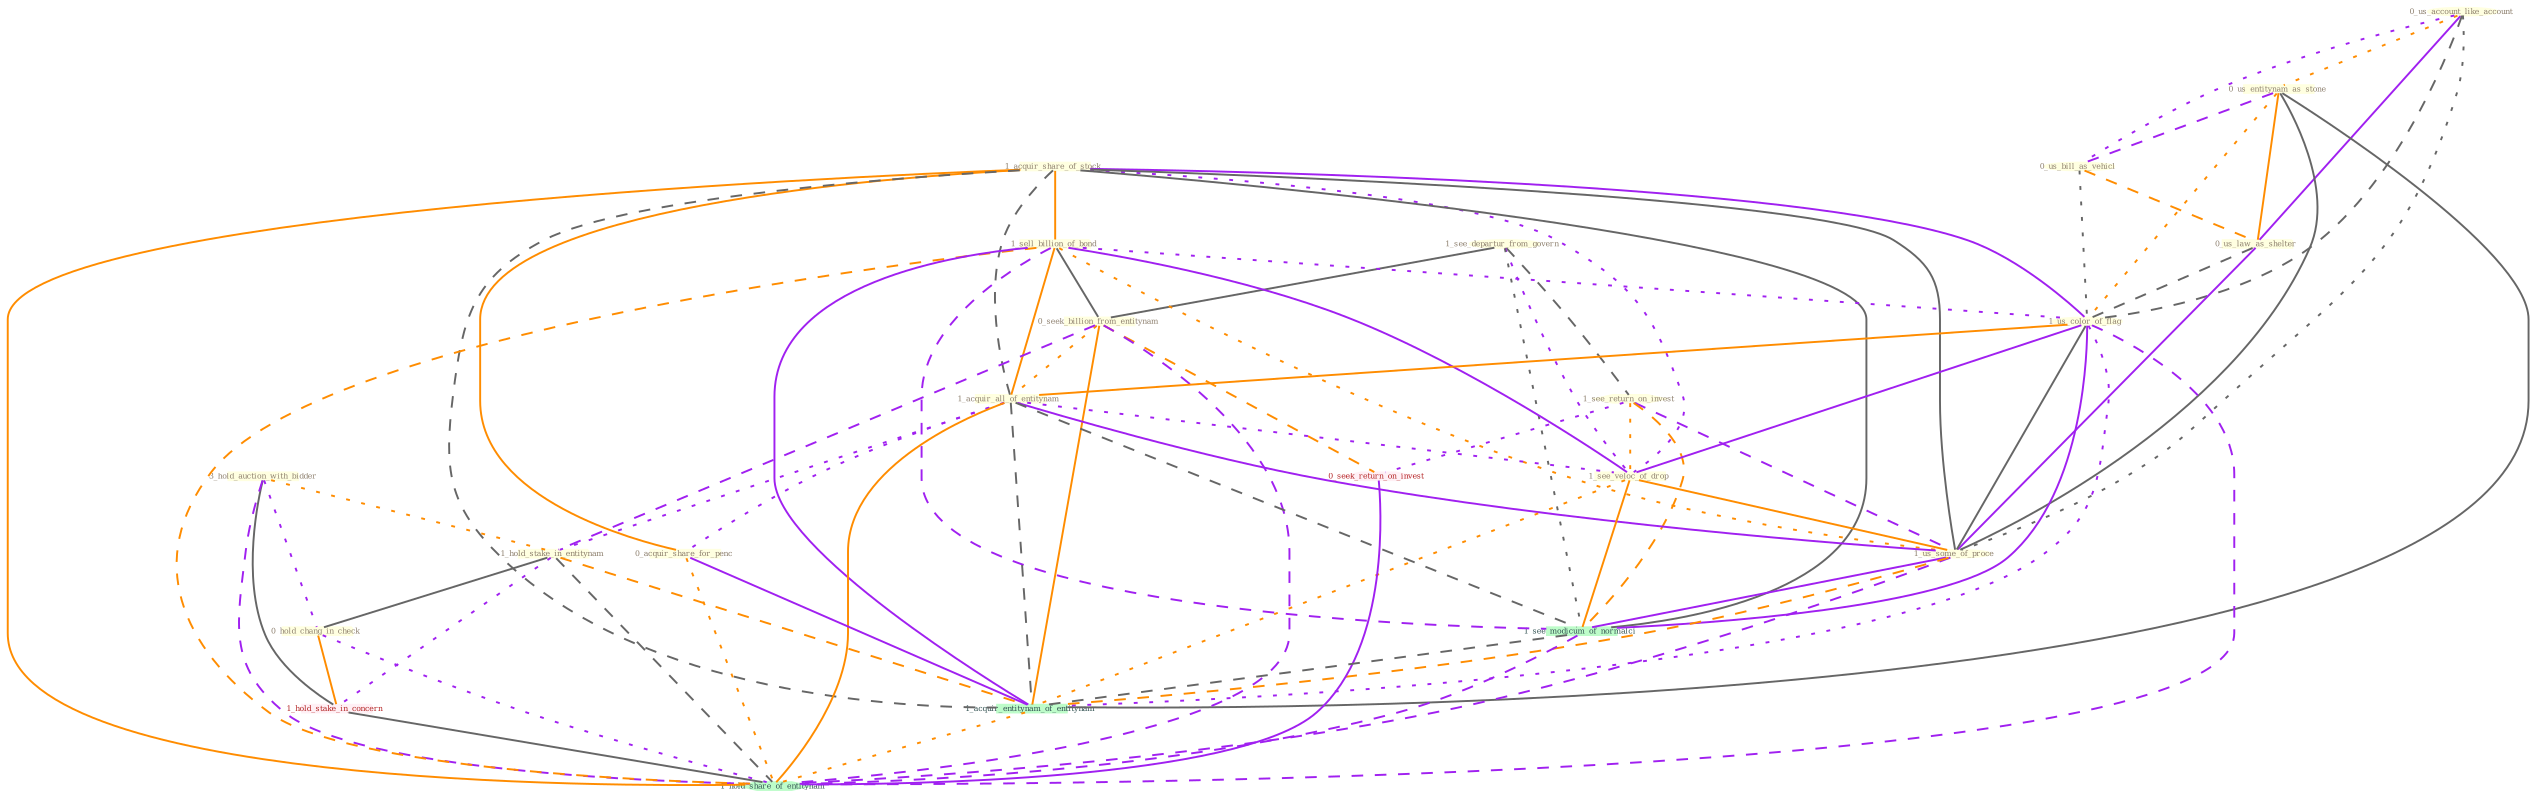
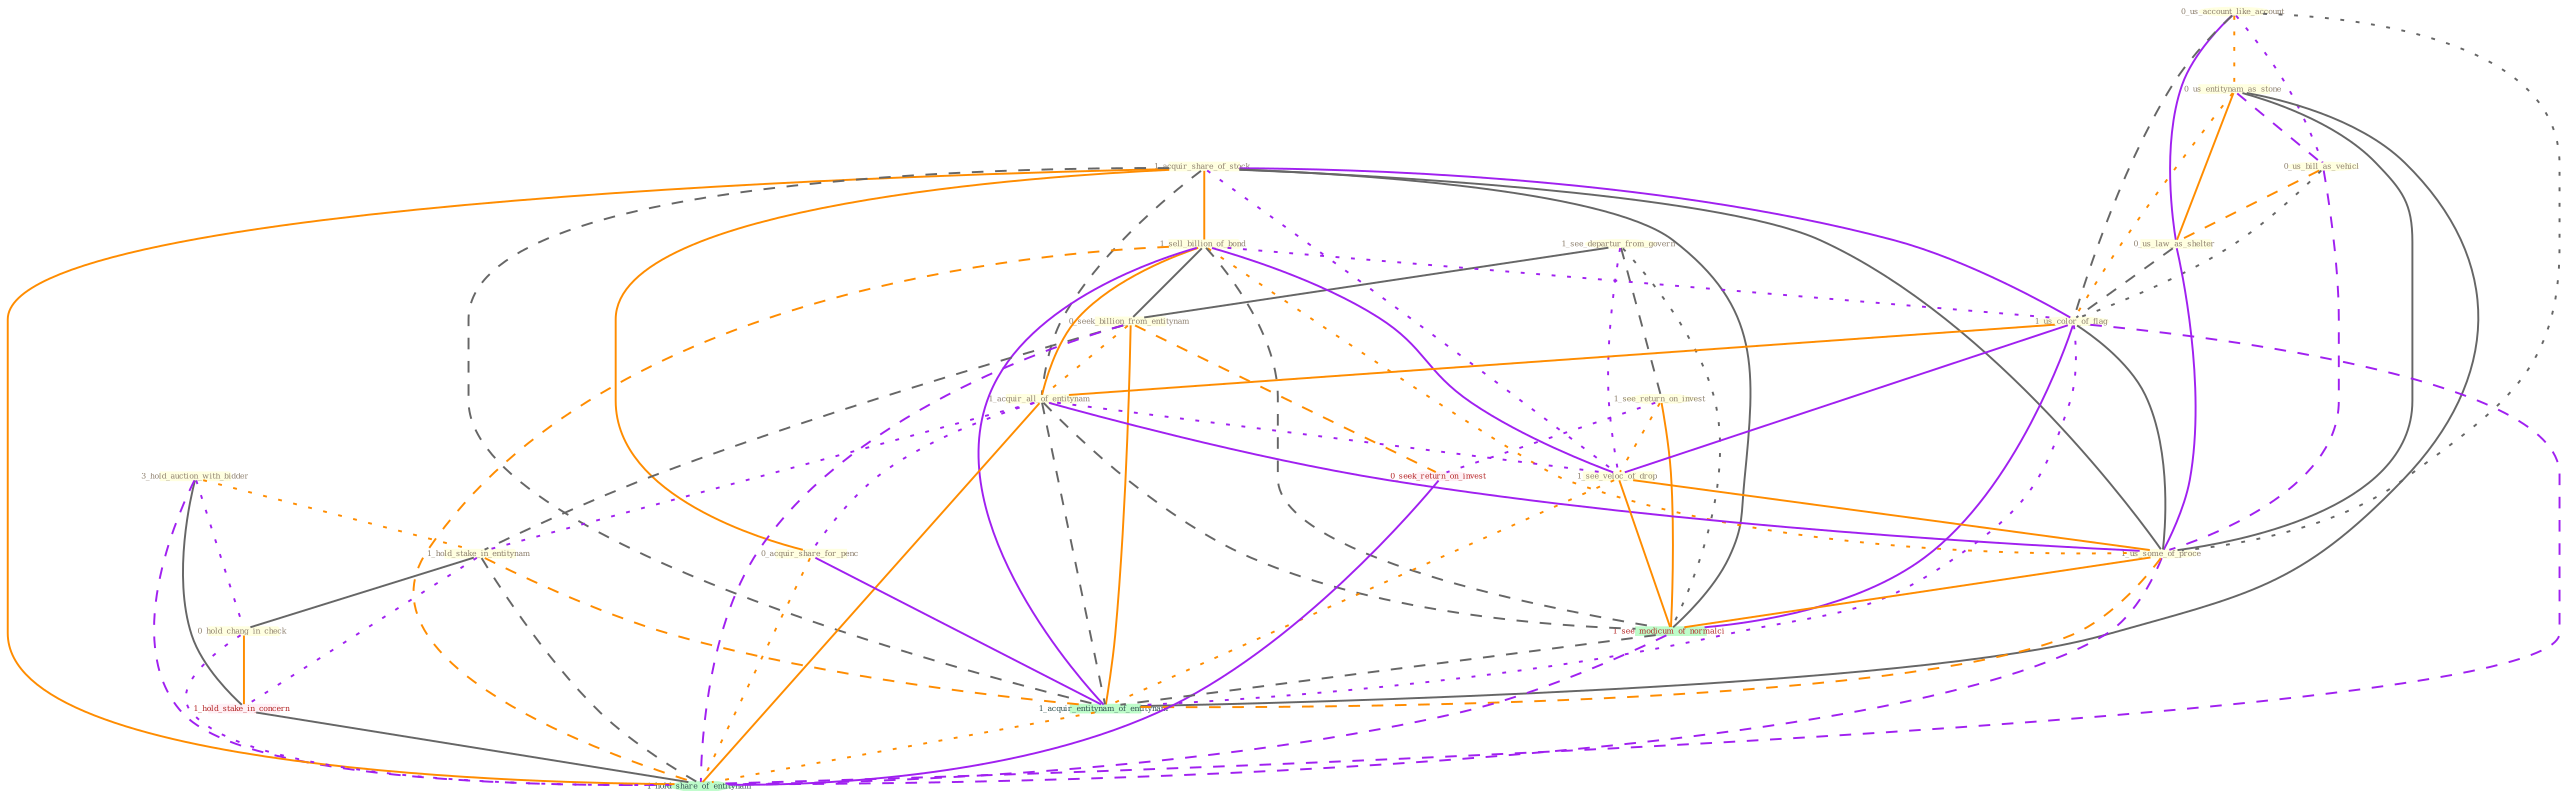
edge "0_seek_billion_from_entitynam" -- "1_hold_stake_in_entitynam": color purple -> gray40
edge "1_see_return_on_invest" -- "1_us_some_of_proce": now "0_us_bill_as_vehicl" -- "1_us_some_of_proce"
edge "1_see_return_on_invest" -- "1_see_modicum_of_normalci": style dashed -> solid
edge "1_sell_billion_of_bond" -- "1_see_modicum_of_normalci": color purple -> gray40
edge "1_us_some_of_proce" -- "1_see_modicum_of_normalci": color purple -> darkorange
node "1_see_modicum_of_normalci": fontcolor #2f4f4f -> #b22222
